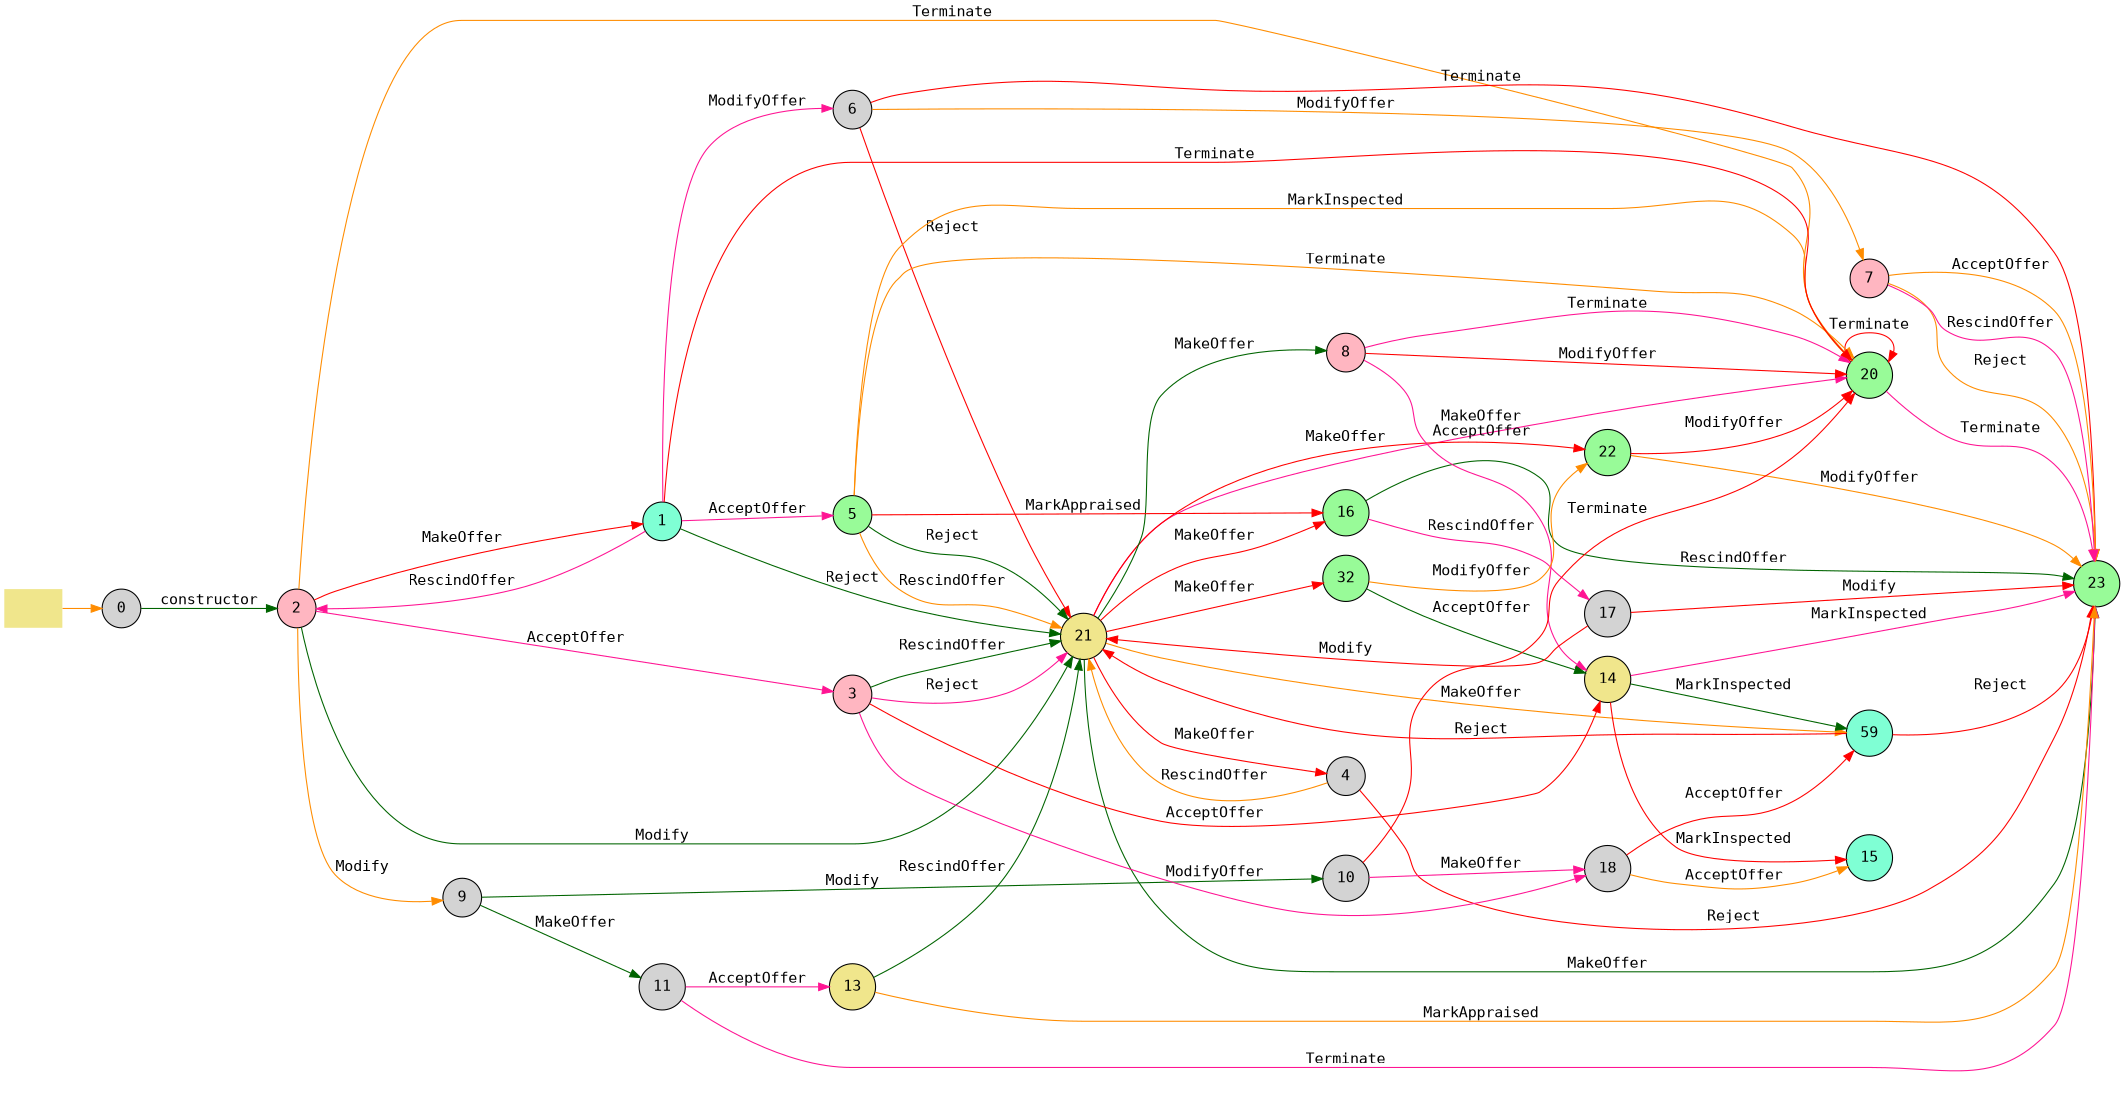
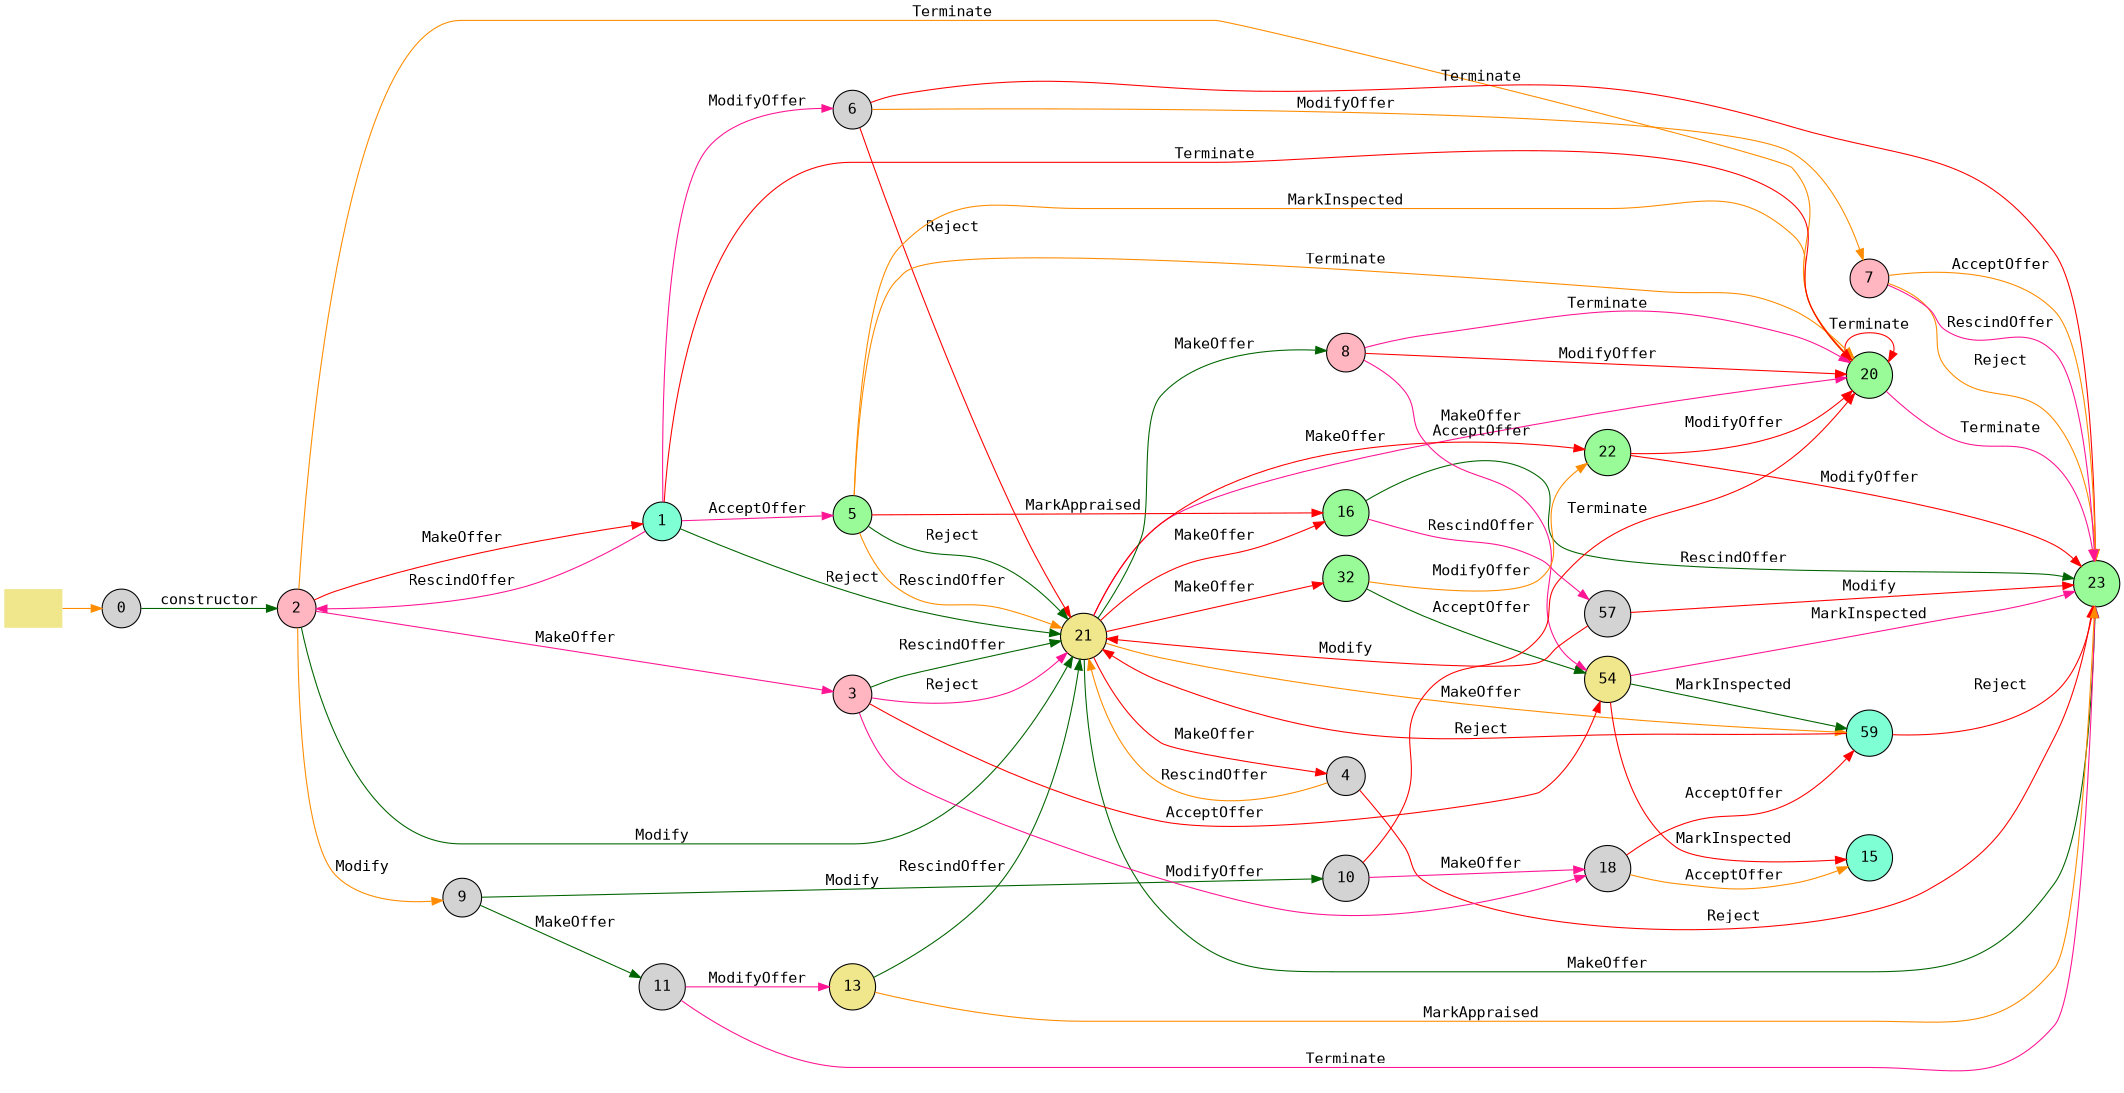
edge "22" -> "23": color darkorange -> red
node "17": label "17" -> "57"
edge "2" -> "3": label "AcceptOffer" -> "MakeOffer"
node "14": label "14" -> "54"
edge "11" -> "13": label "AcceptOffer" -> "ModifyOffer"
